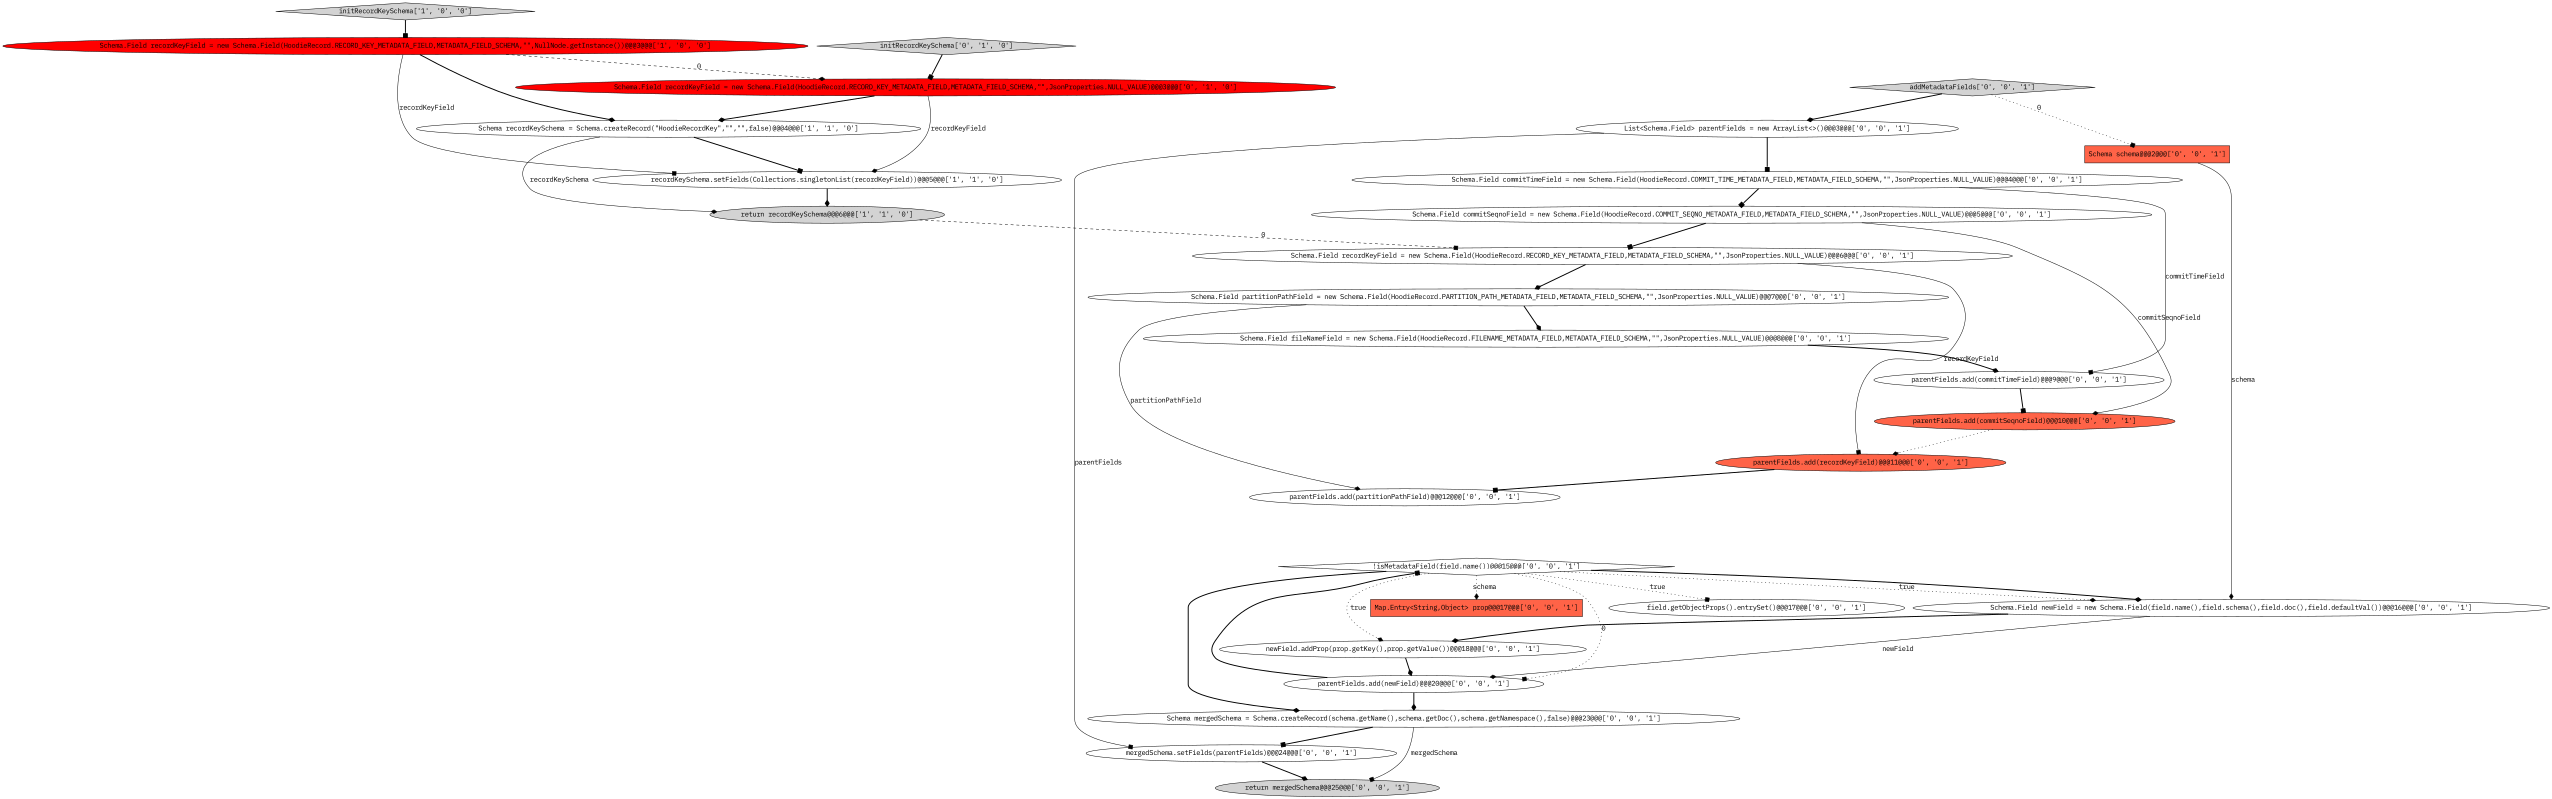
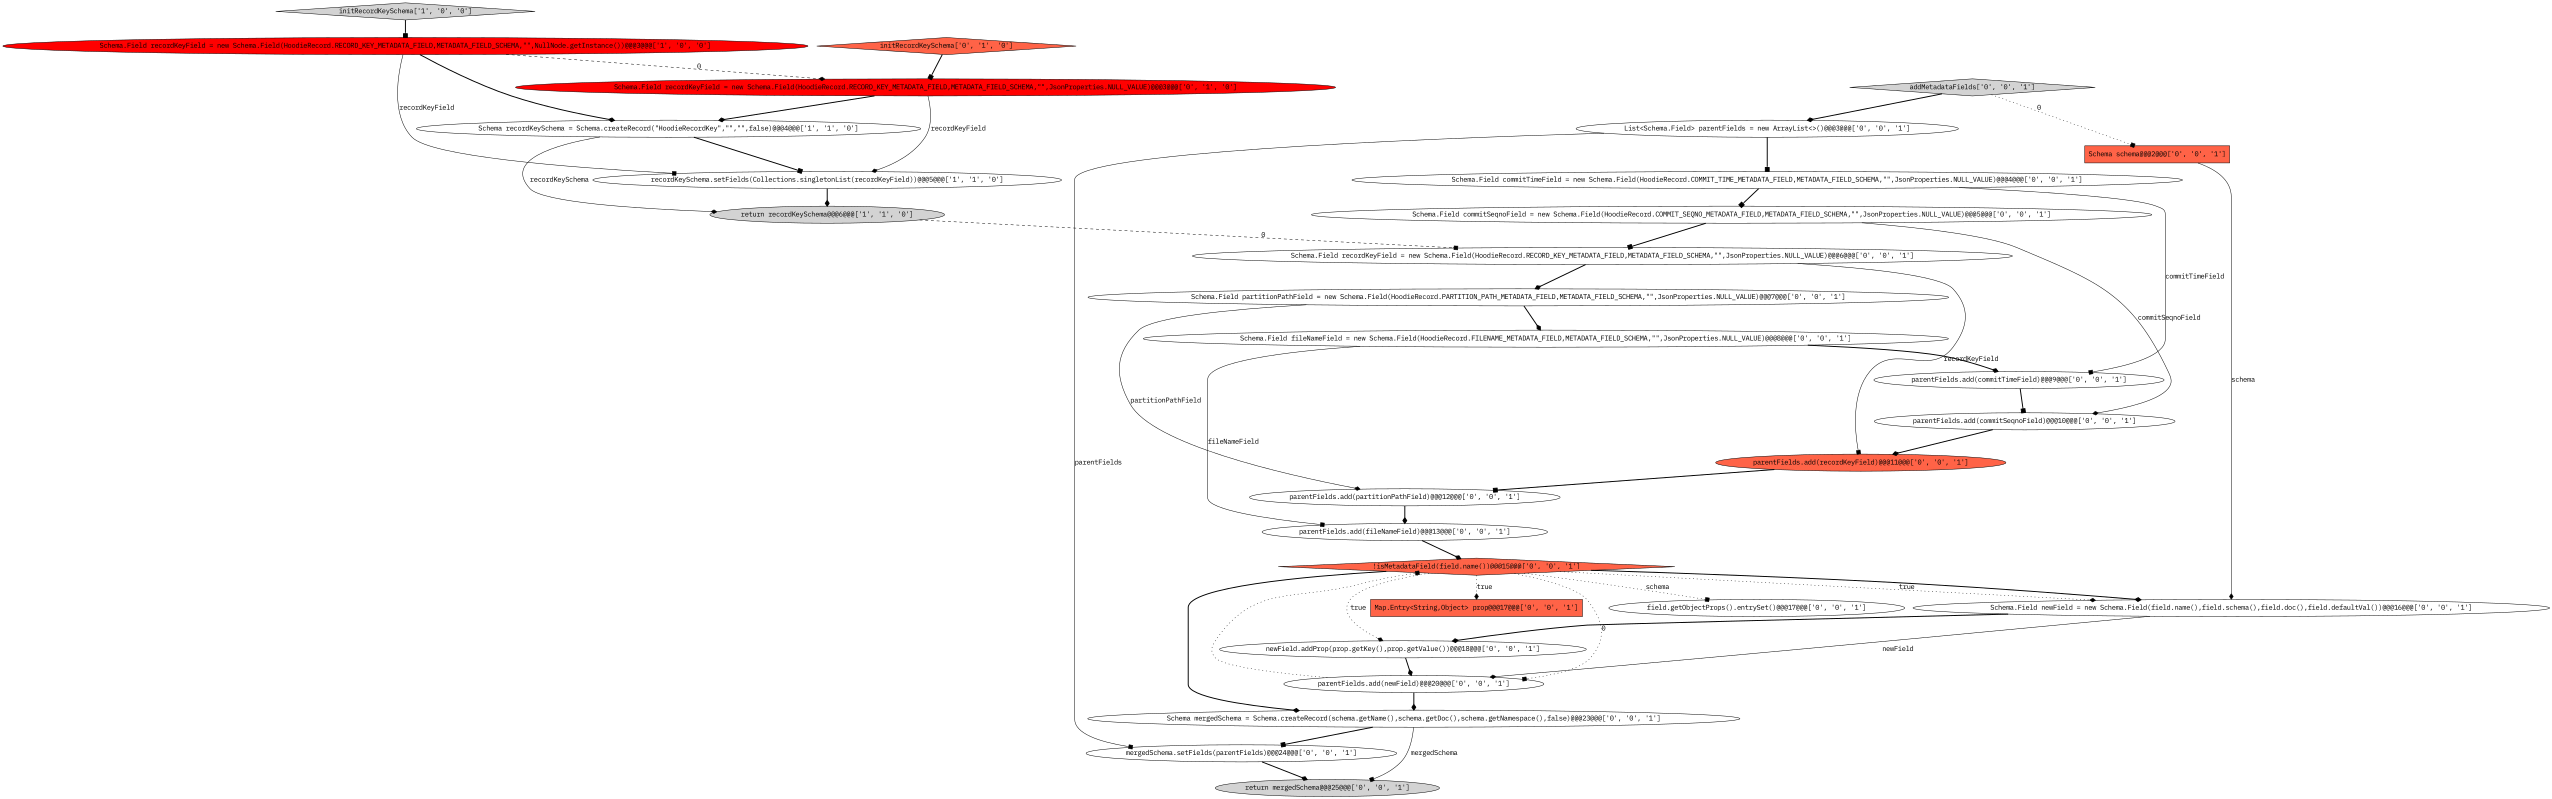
node "initRecordKeySchema['0', '1', '0']": fillcolor lightgray -> tomato
node "parentFields.add(commitSeqnoField)@@@10@@@['0', '0', '1']": fillcolor tomato -> white
edge "parentFields.add(commitSeqnoField)@@@10@@@['0', '0', '1']" -> "parentFields.add(recordKeyField)@@@11@@@['0', '0', '1']": style dotted -> bold
node "parentFields.add(fileNameField)@@@13@@@['0', '0', '1']": added
node "!isMetadataField(field.name())@@@15@@@['0', '0', '1']": fillcolor white -> tomato
edge "!isMetadataField(field.name())@@@15@@@['0', '0', '1']" -> "Map.Entry<String,Object> prop@@@17@@@['0', '0', '1']": label "schema" -> "true"
edge "!isMetadataField(field.name())@@@15@@@['0', '0', '1']" -> "field.getObjectProps().entrySet()@@@17@@@['0', '0', '1']": label "true" -> "schema"
edge "parentFields.add(newField)@@@20@@@['0', '0', '1']" -> "!isMetadataField(field.name())@@@15@@@['0', '0', '1']": style bold -> dotted
